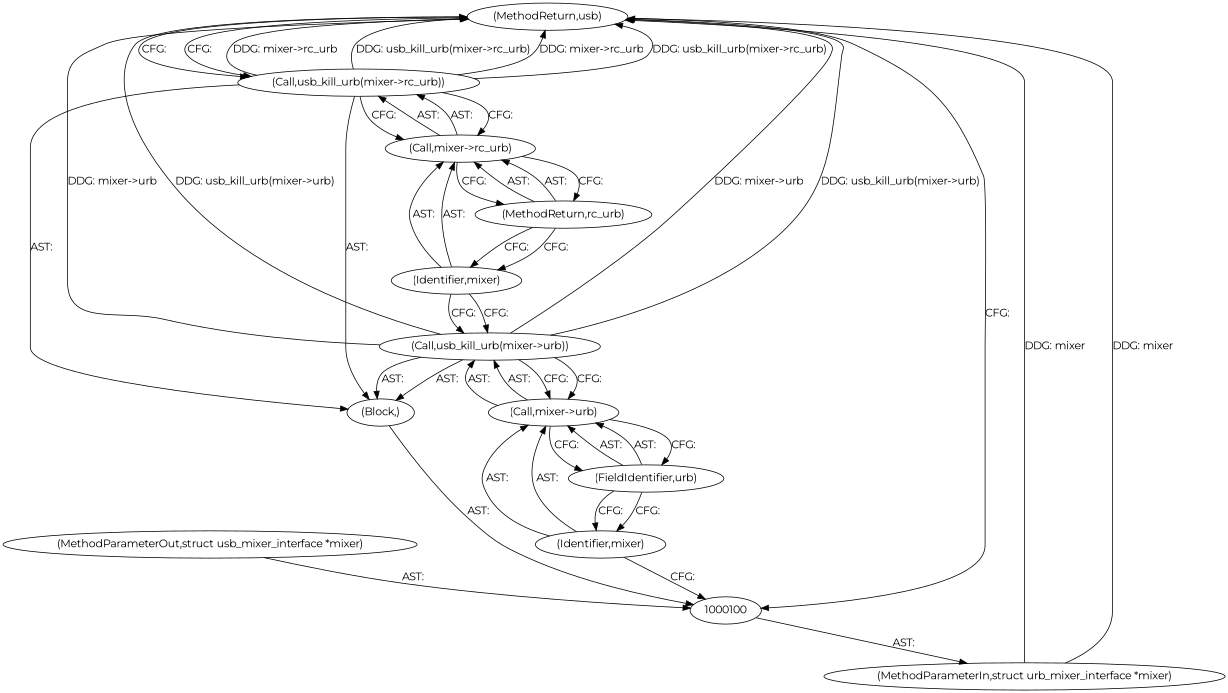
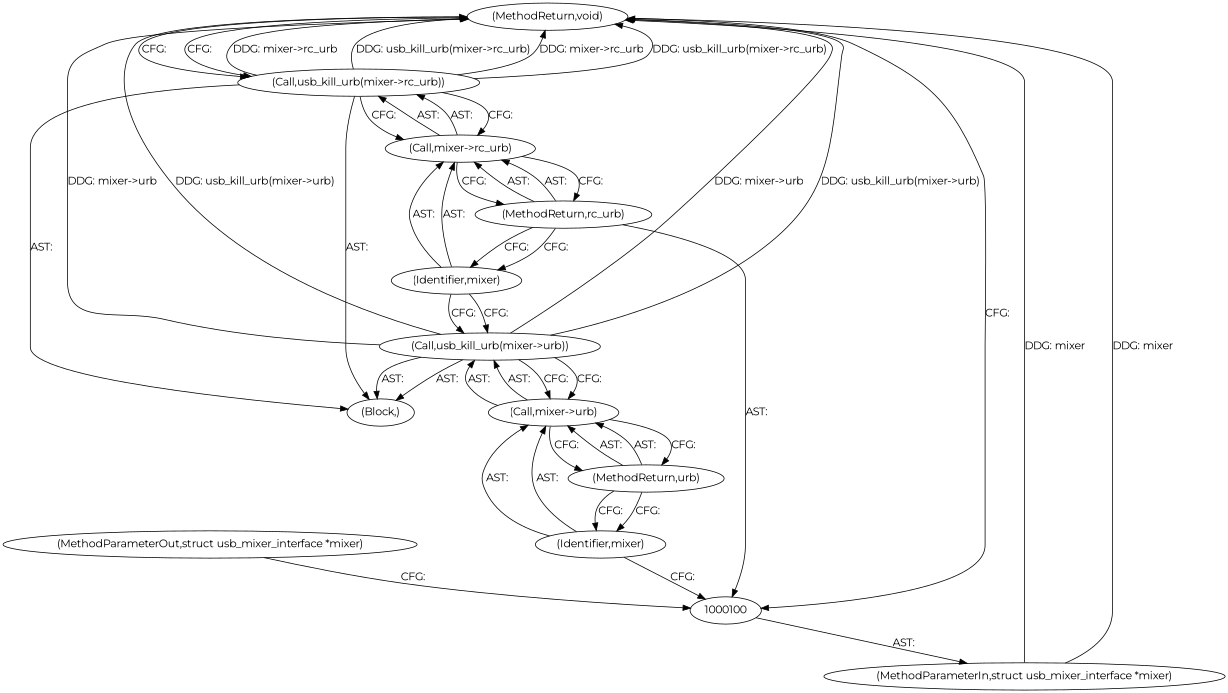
node "(MethodReturn,usb)": label "(MethodReturn,usb)" -> "(MethodReturn,void)"
node "(FieldIdentifier,urb)": label "(FieldIdentifier,urb)" -> "(MethodReturn,urb)"
edge "(Block,)" -> "1000100": now "(MethodReturn,rc_urb)" -> "1000100"
edge "(MethodParameterOut,struct usb_mixer_interface *mixer)" -> "1000100": label "AST: " -> "CFG: "
node "(MethodParameterIn,struct urb_mixer_interface *mixer)": label "(MethodParameterIn,struct urb_mixer_interface *mixer)" -> "(MethodParameterIn,struct usb_mixer_interface *mixer)"
